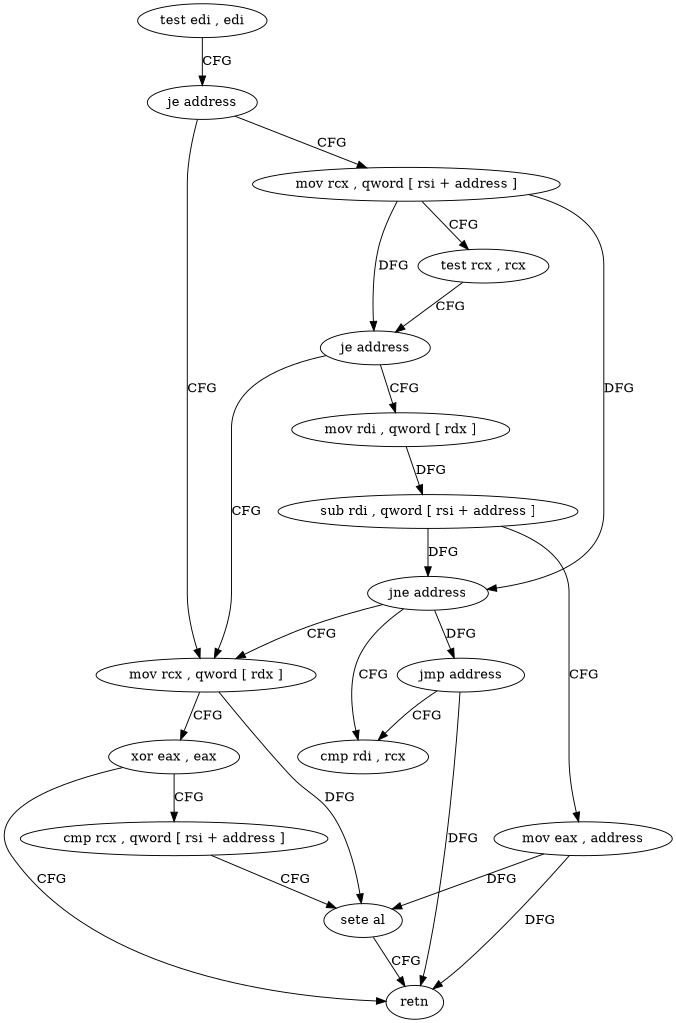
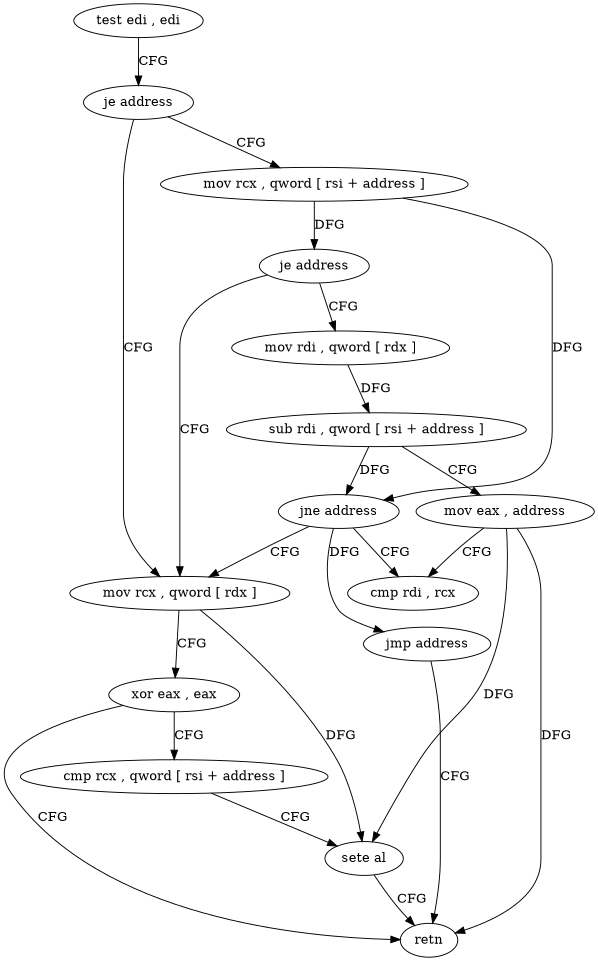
node "test rcx , rcx": removed
edge "jmp address" -> "cmp rdi , rcx": now "mov eax , address" -> "cmp rdi , rcx"
edge "jmp address" -> "retn": label "DFG" -> "CFG"
